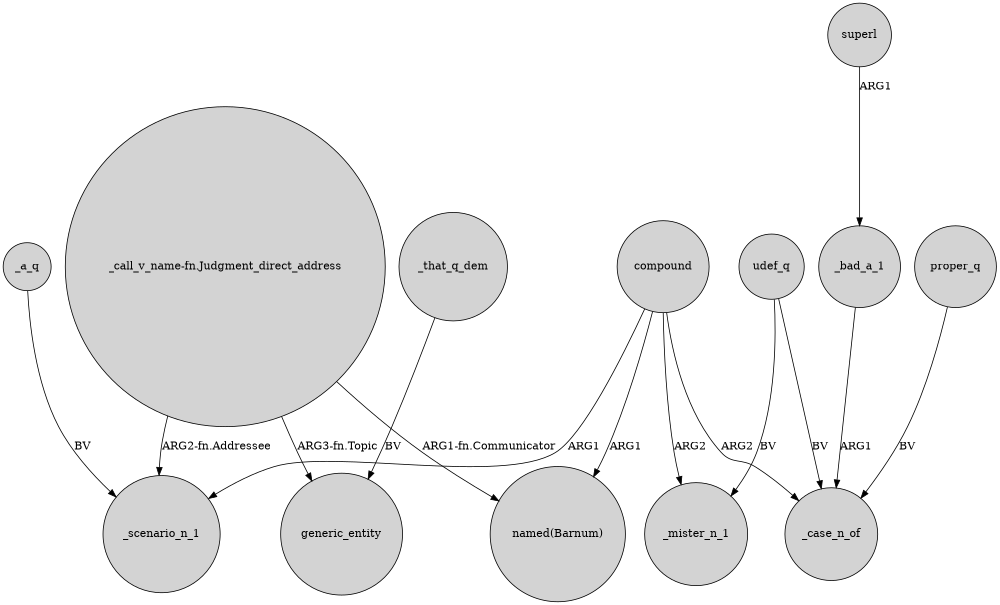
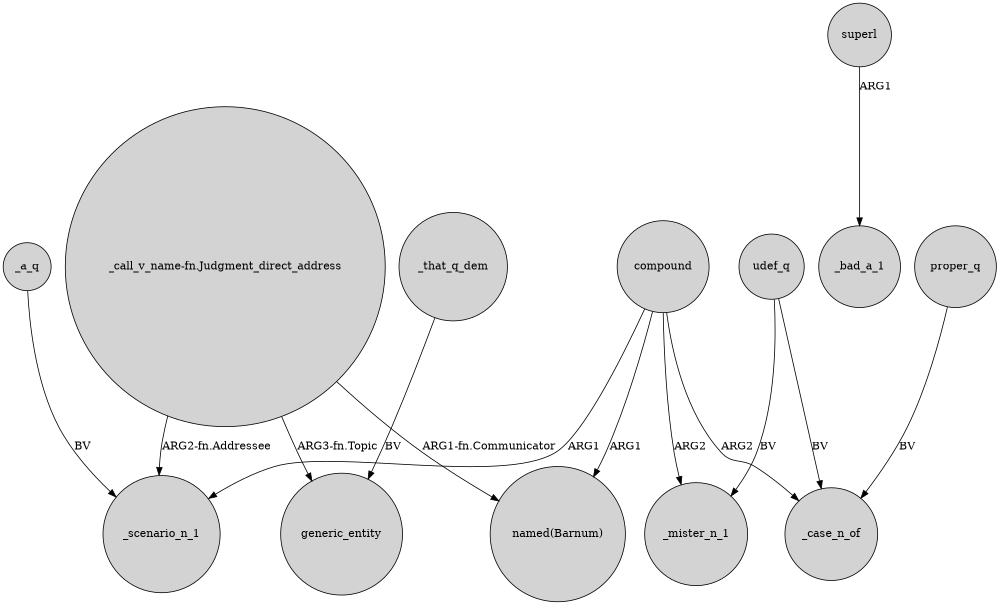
edge "_bad_a_1" -> "_case_n_of": removed, label "ARG1"
